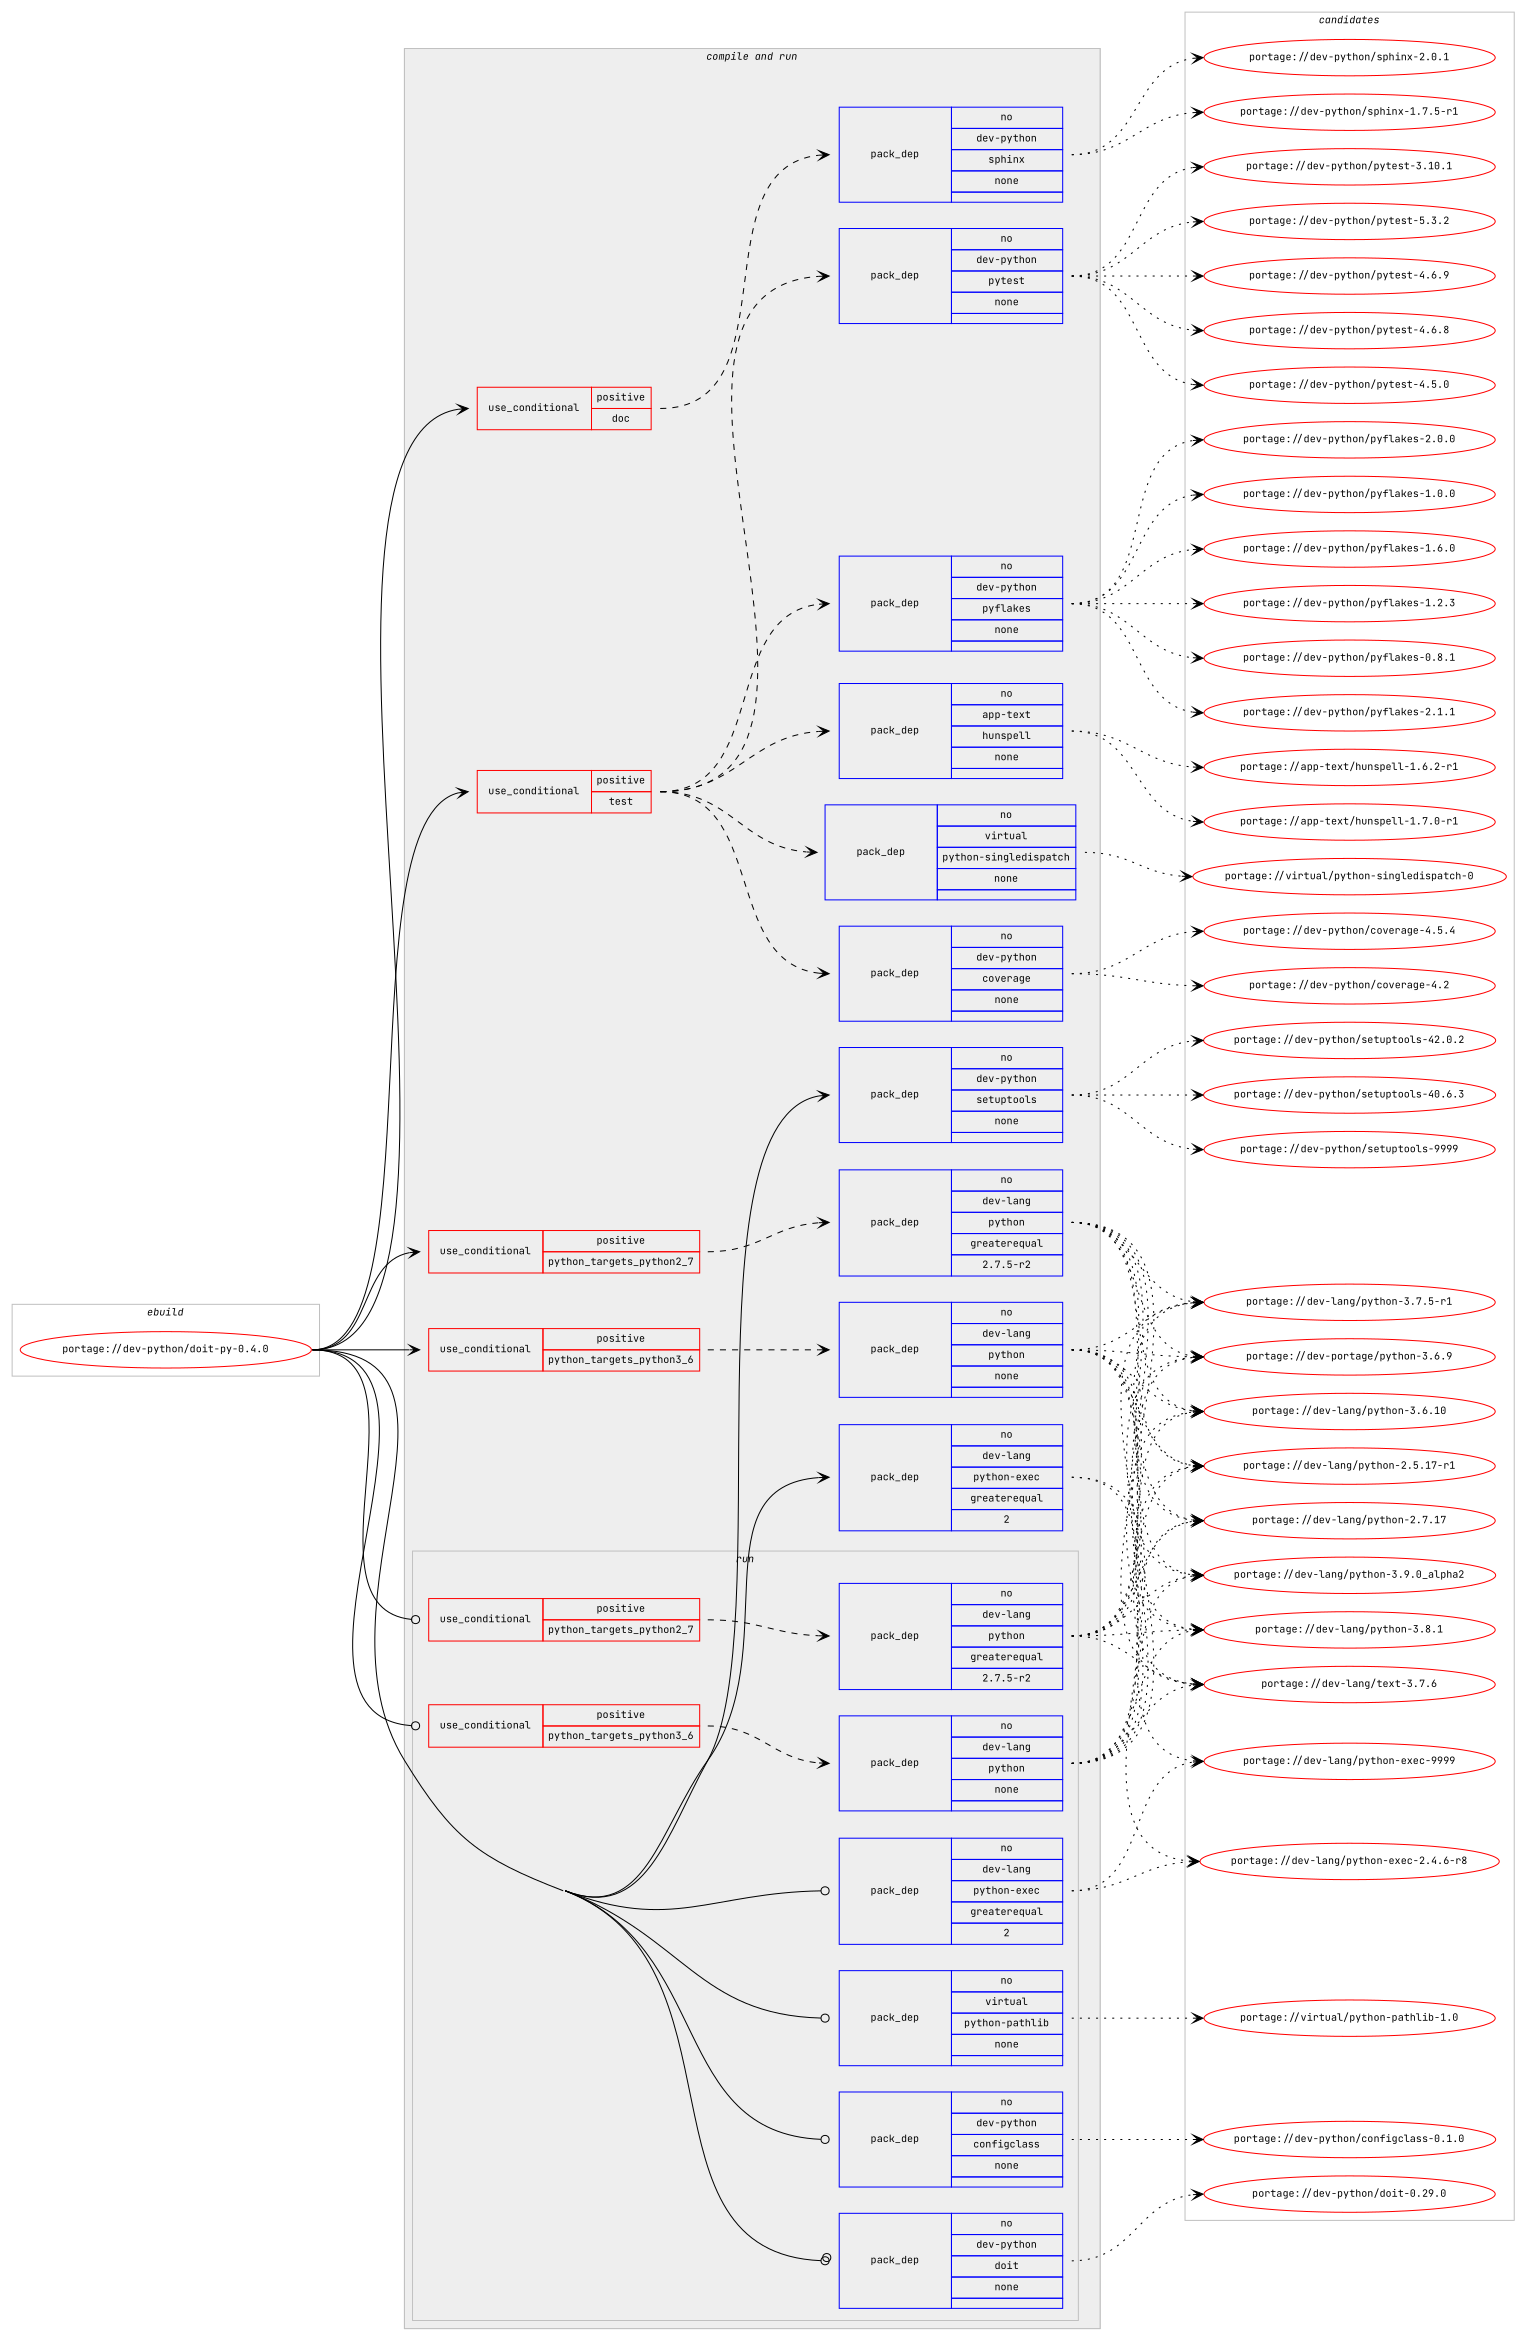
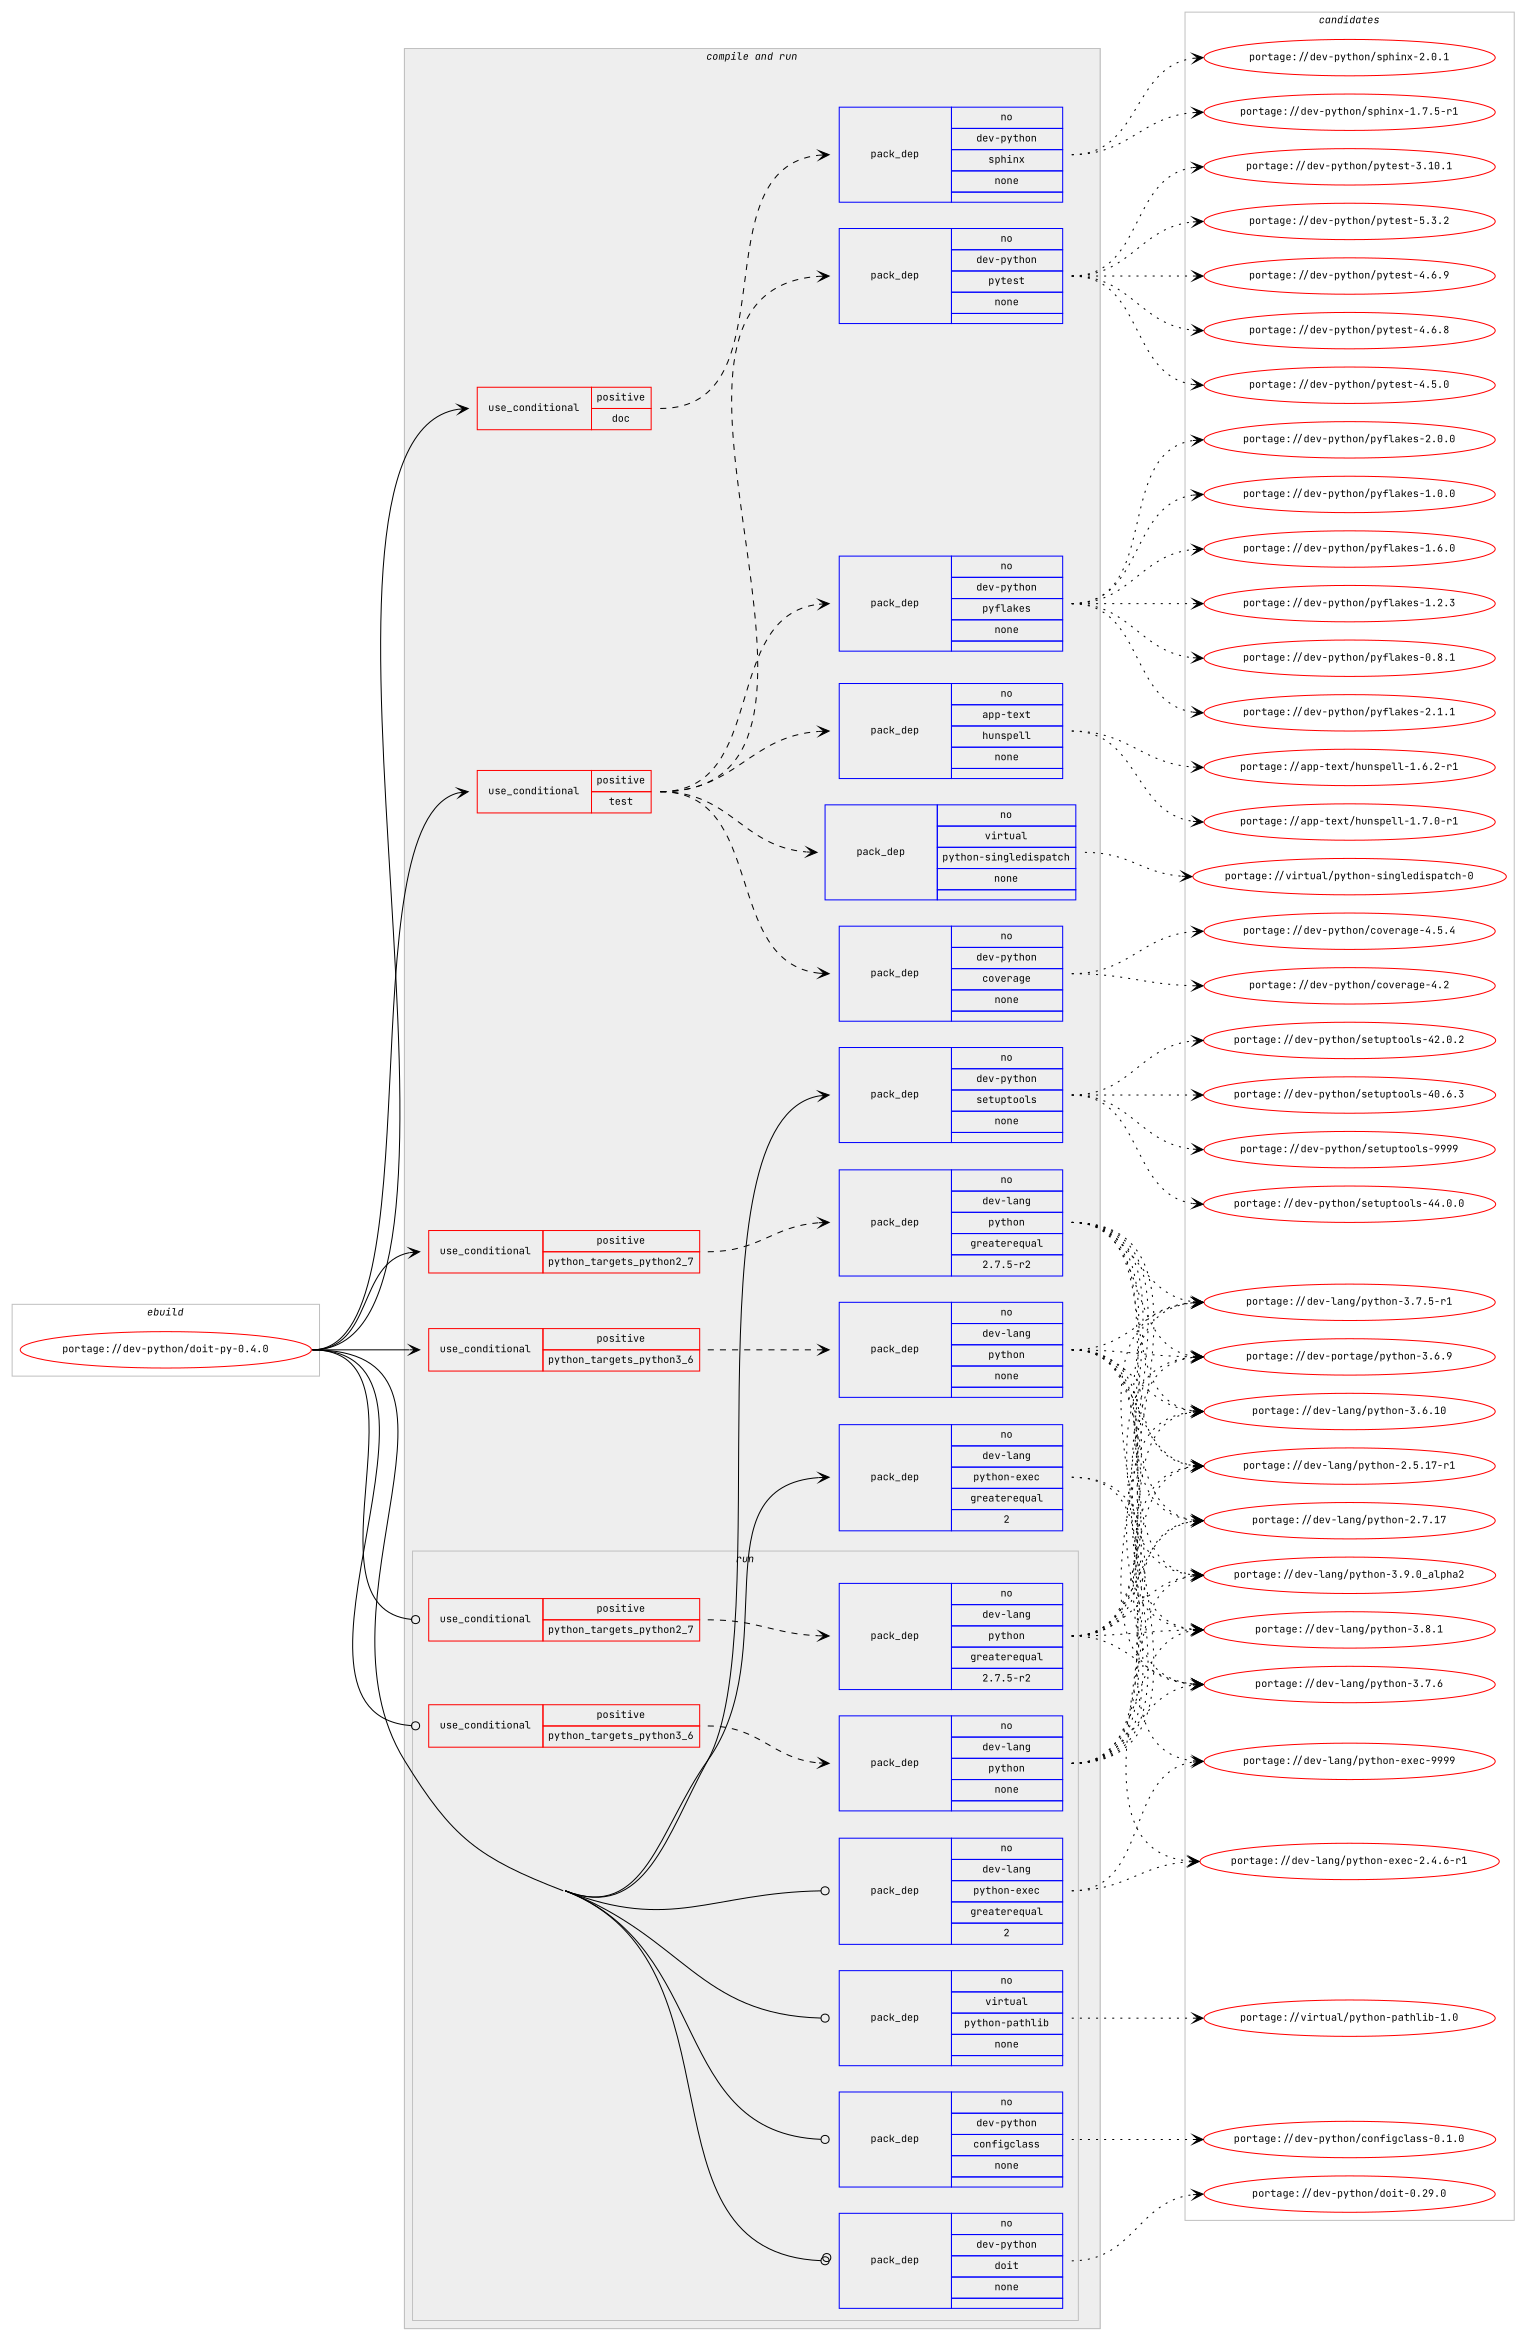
node "portage://dev-python/setuptools-44.0.0": added
node "portage://dev-lang/text-3.7.6": label "portage://dev-lang/text-3.7.6" -> "portage://dev-lang/python-3.7.6"
node "portage://dev-lang/python-exec-2.4.6-r8": label "portage://dev-lang/python-exec-2.4.6-r8" -> "portage://dev-lang/python-exec-2.4.6-r1"
